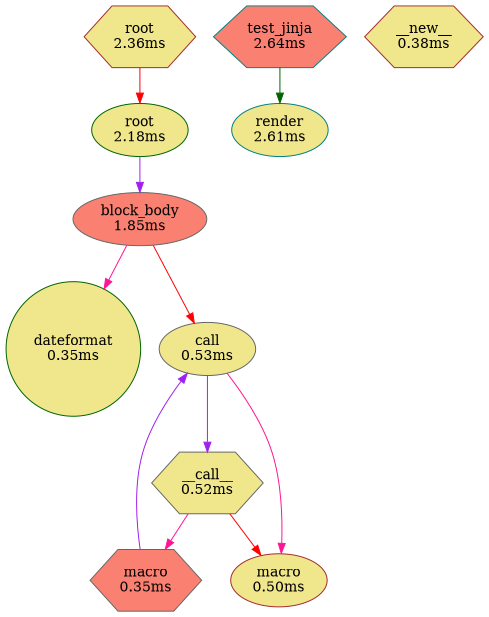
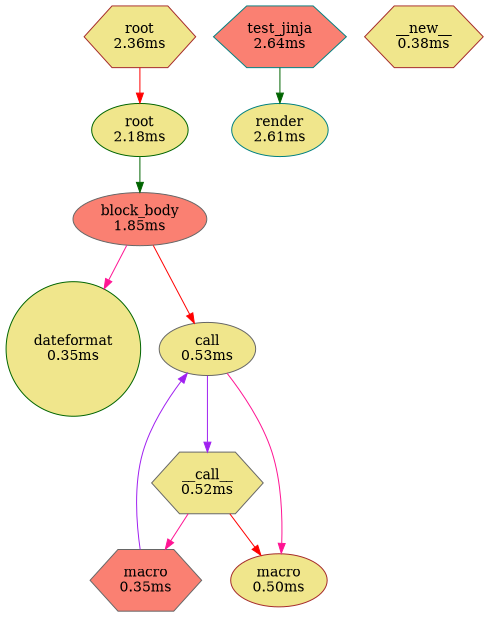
edge "root 2.18ms" -> "block_body 1.85ms": color purple -> darkgreen
